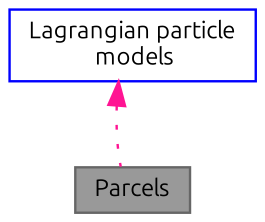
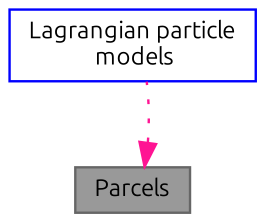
edge "Parcels" -> "Lagrangian particle models": reversed
